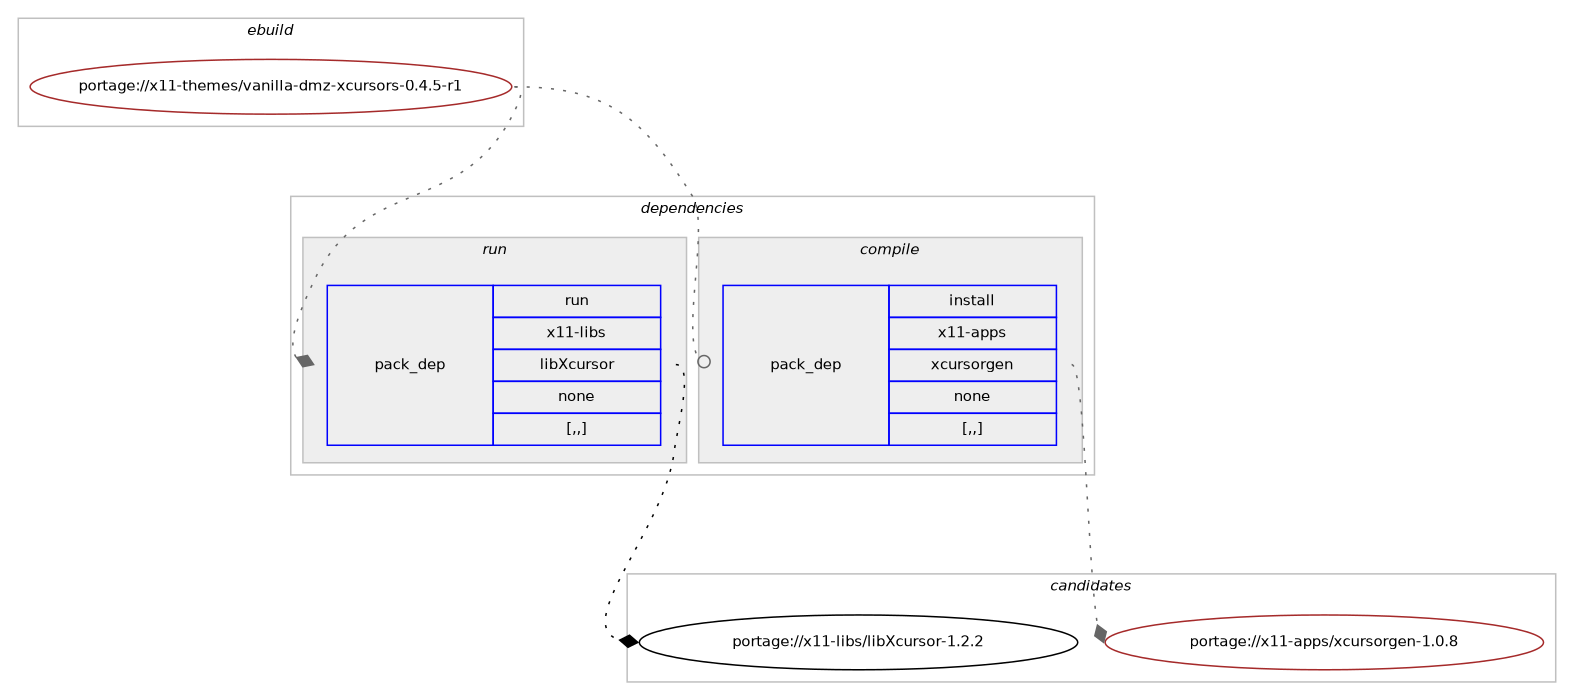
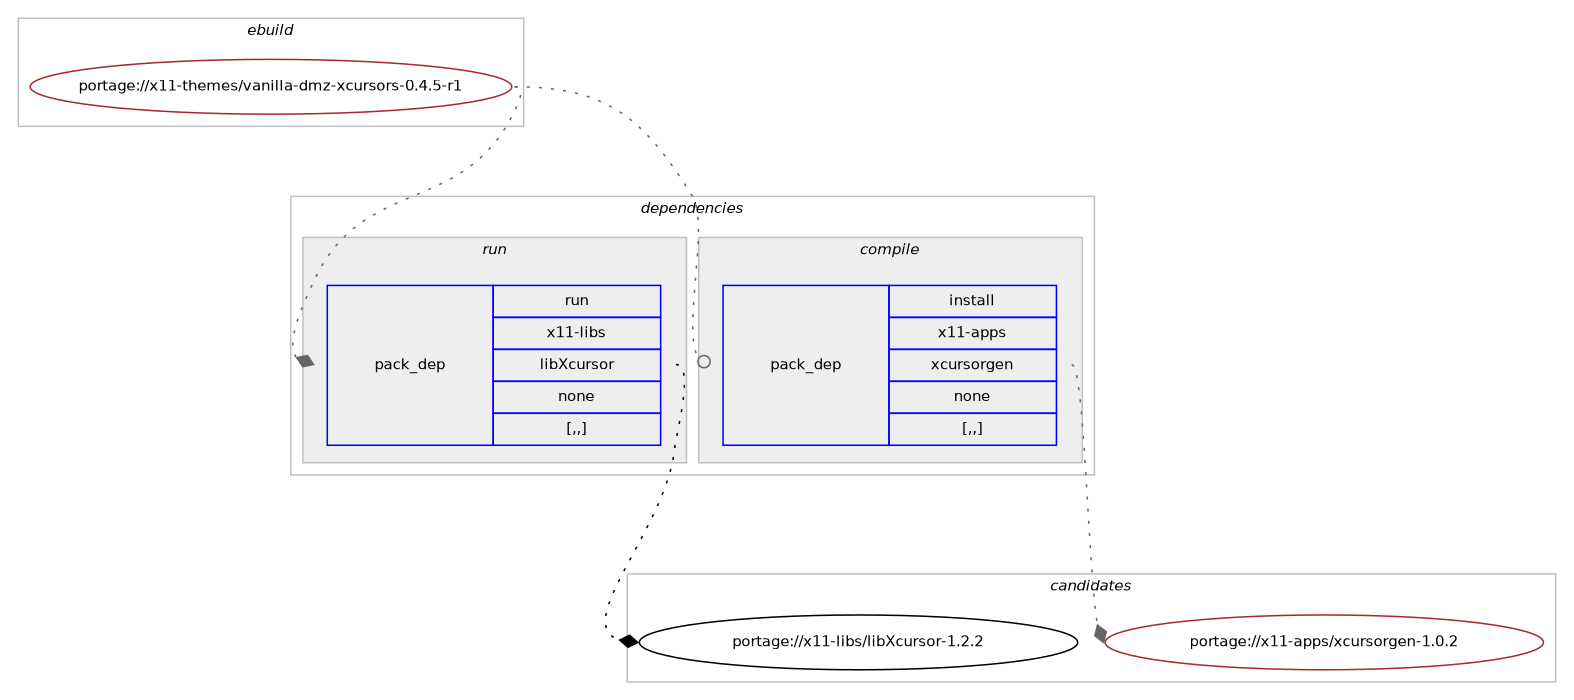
node "portage://x11-apps/xcursorgen-1.0.8": label "portage://x11-apps/xcursorgen-1.0.8" -> "portage://x11-apps/xcursorgen-1.0.2"
